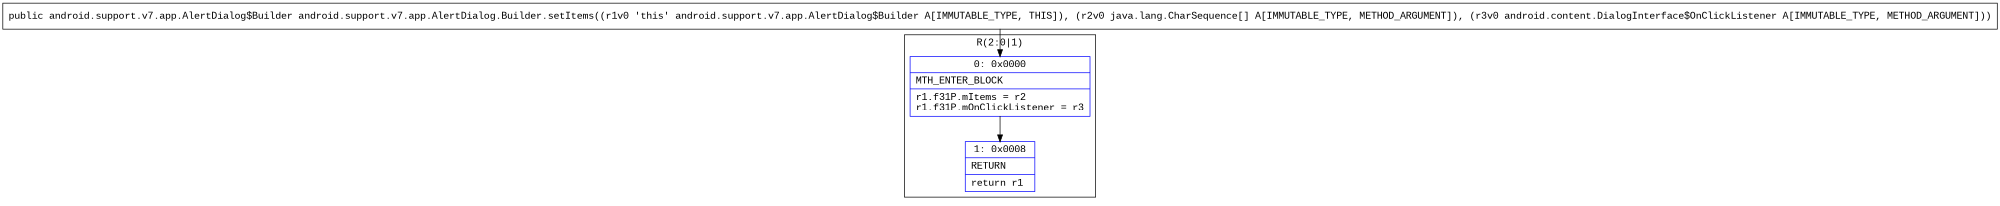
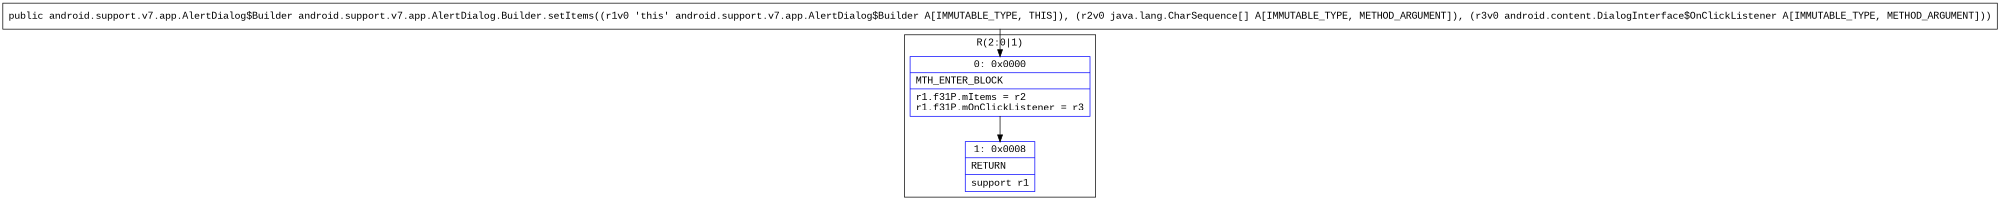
node "1: 0x0008": text "return r1" -> "support r1"
